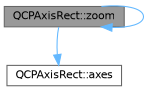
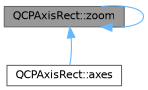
edge "QCPAxisRect::zoom" -> "QCPAxisRect::axes": reversed
